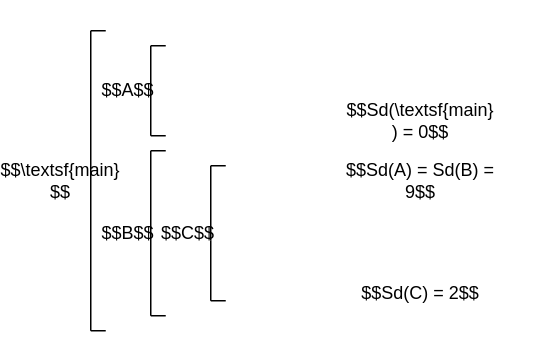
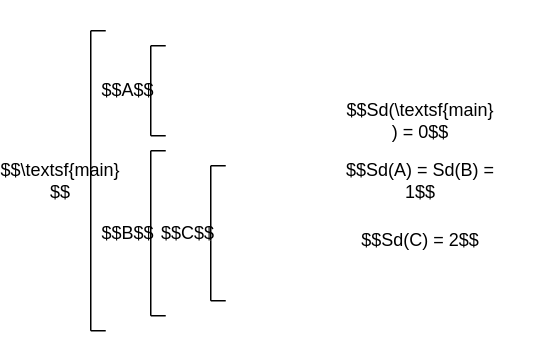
node "$$Sd(A) = Sd(B) = 9$$": label "$$Sd(A) = Sd(B) = 9$$" -> "$$Sd(A) = Sd(B) = 1$$"
node "$$Sd(C) = 2$$": moved (421, 293) -> (421, 241)
